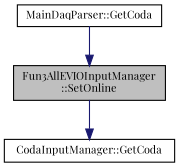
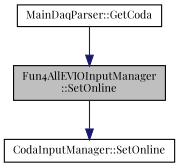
node "Fun3AllEVIOInputManager ::SetOnline": label "Fun3AllEVIOInputManager ::SetOnline" -> "Fun4AllEVIOInputManager ::SetOnline"
node "CodaInputManager::GetCoda": label "CodaInputManager::GetCoda" -> "CodaInputManager::SetOnline"
